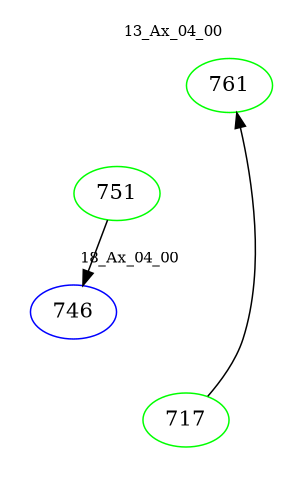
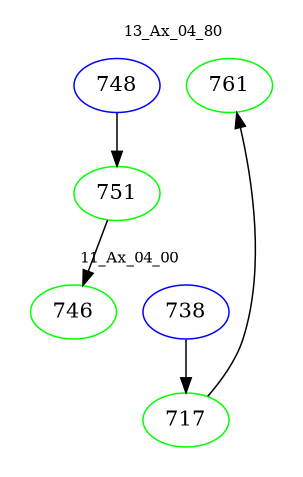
cluster "13_Ax_04_00": label "13_Ax_04_00" -> "13_Ax_04_80"
node "748": added
cluster "18_Ax_04_00": label "18_Ax_04_00" -> "11_Ax_04_00"
node "746": color blue -> green
node "738": added
